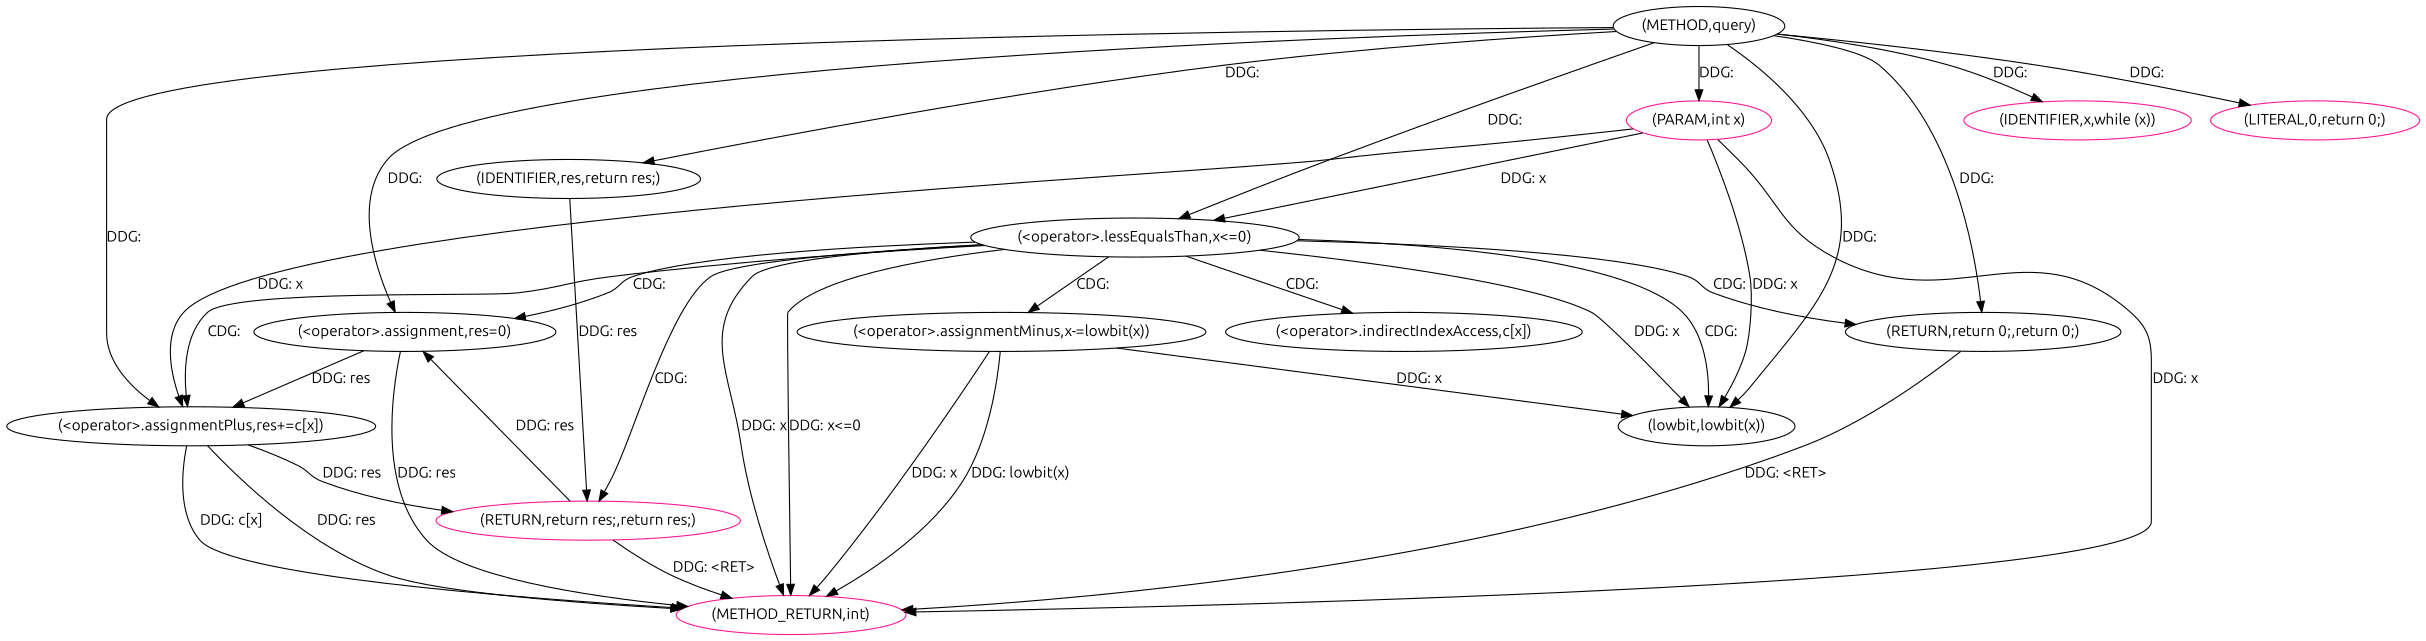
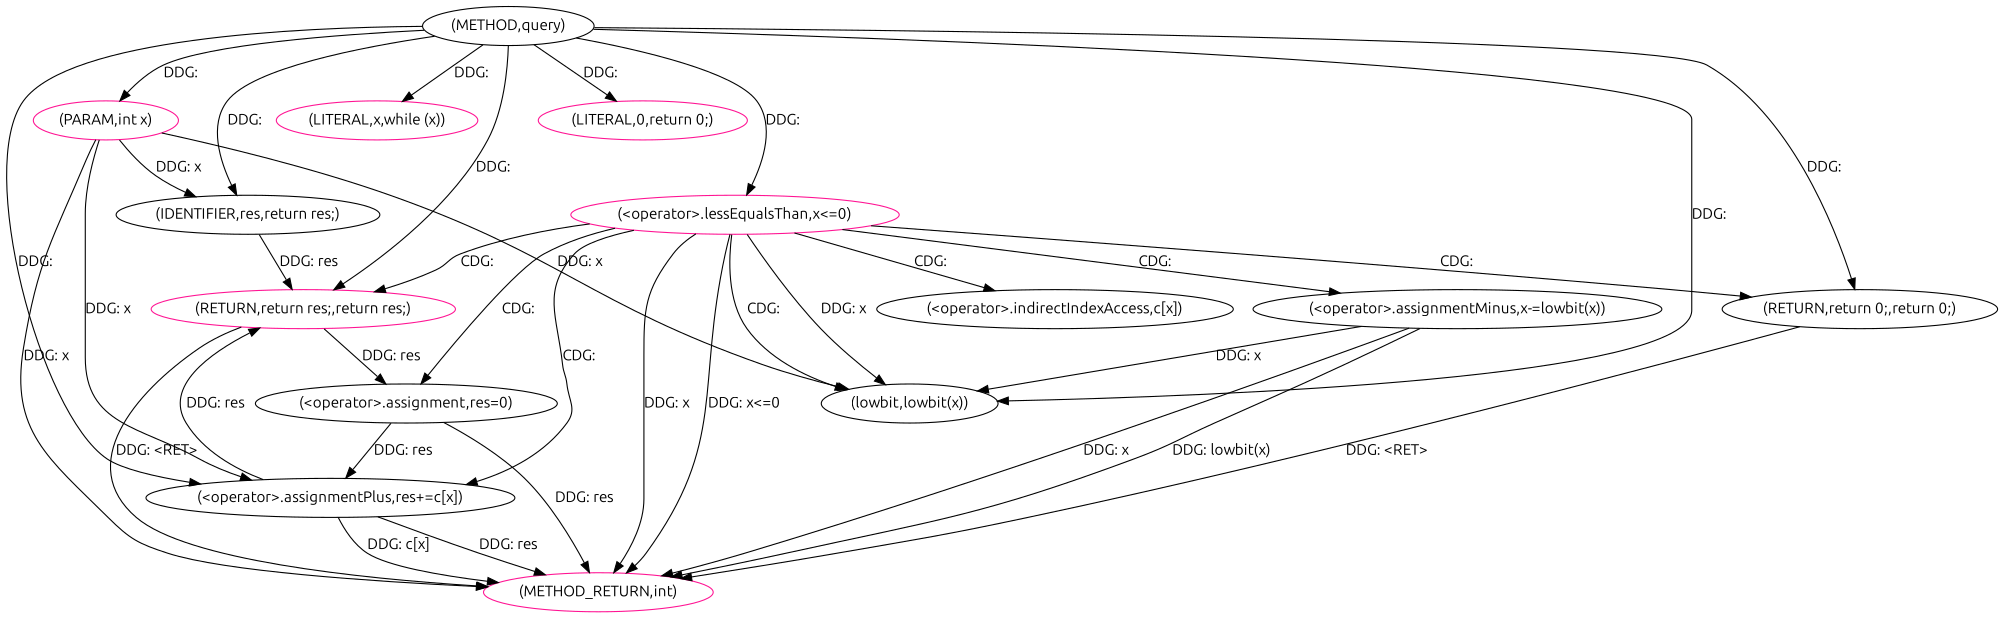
edge "(METHOD,query)" -> "(<operator>.assignment,res=0)": now "(METHOD,query)" -> "(RETURN,return res;,return res;)"
node "(IDENTIFIER,x,while (x))": label "(IDENTIFIER,x,while (x))" -> "(LITERAL,x,while (x))"
edge "(PARAM,int x)" -> "(<operator>.lessEqualsThan,x<=0)": now "(PARAM,int x)" -> "(IDENTIFIER,res,return res;)"
node "(<operator>.lessEqualsThan,x<=0)": color black -> deeppink
